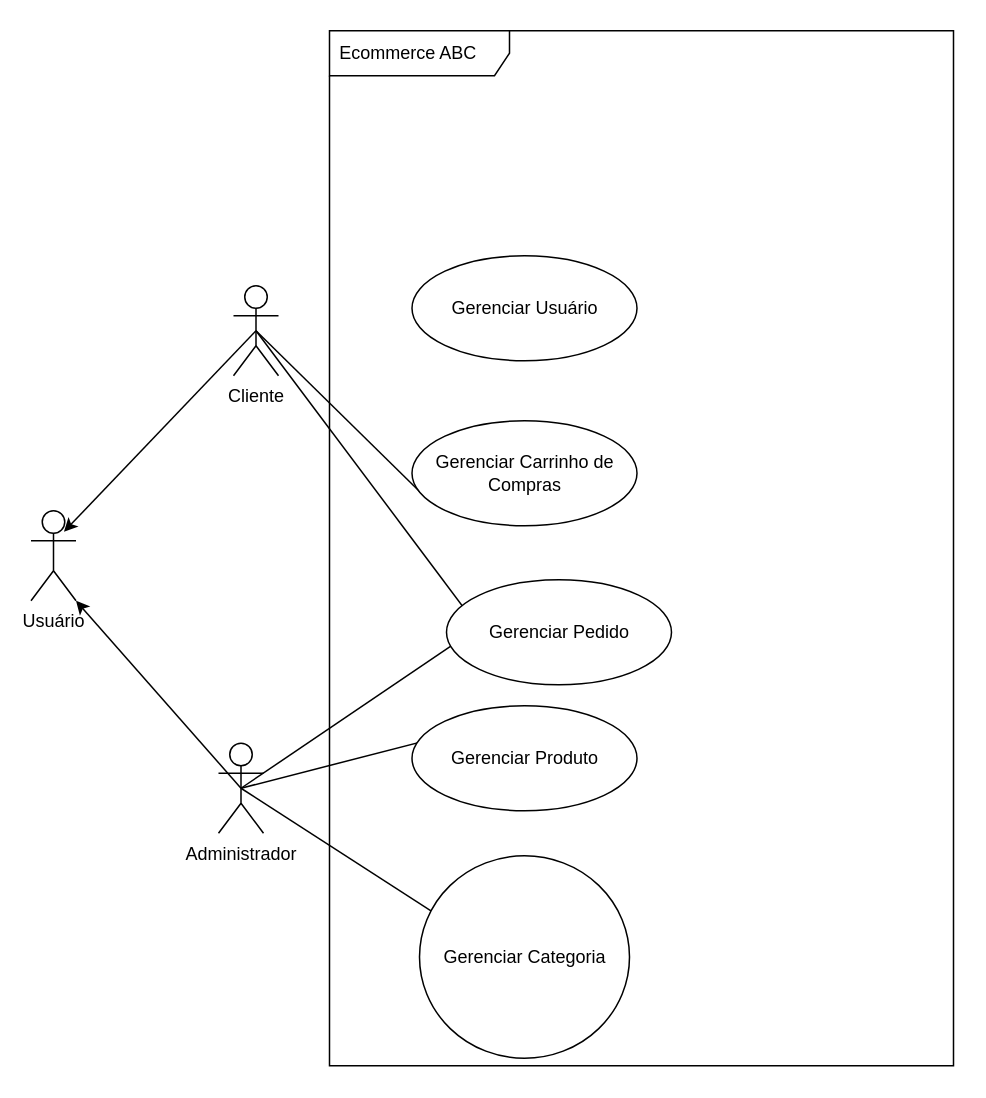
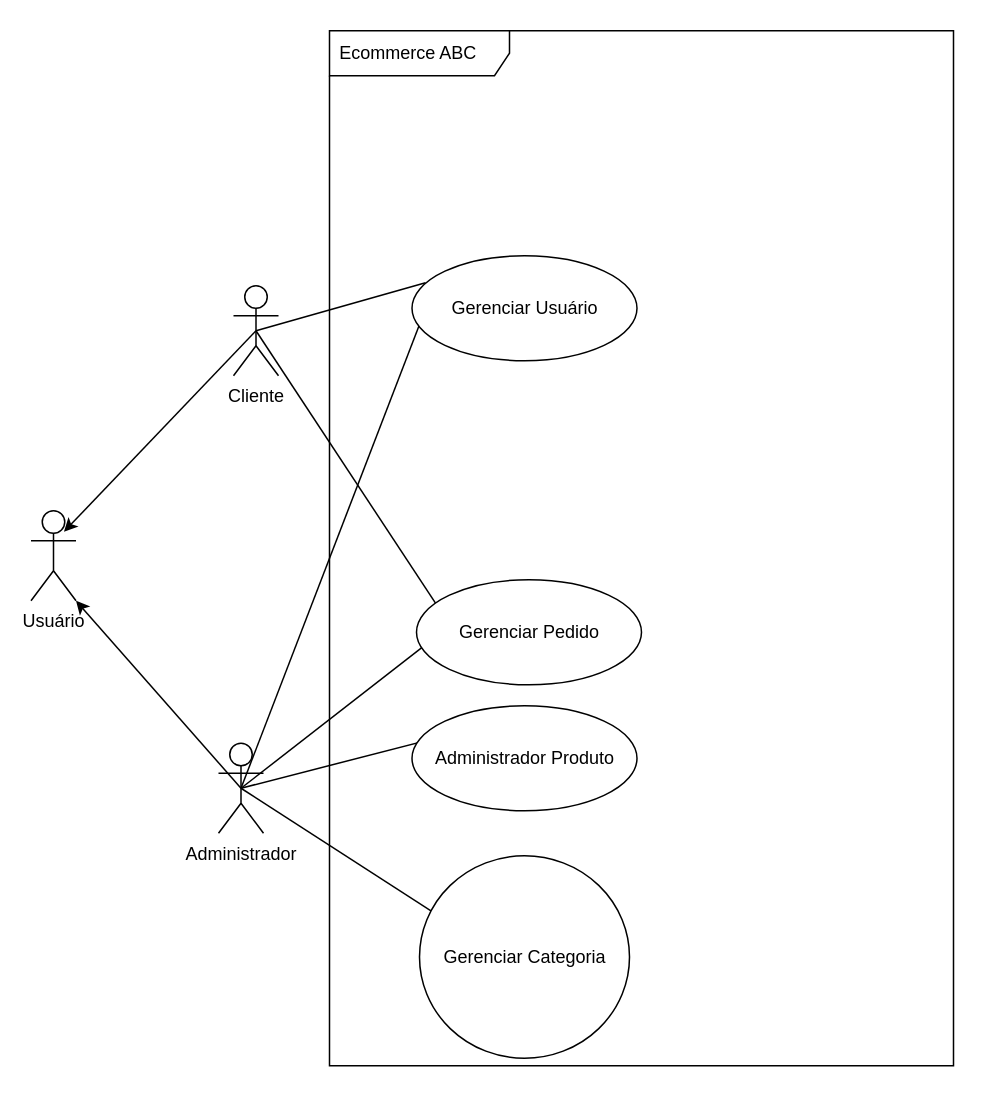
edge "Gerenciar Usuário" -- "Cliente": added
edge "Cliente" -- "Gerenciar Carrinho de Compras": removed
edge "Gerenciar Usuário" -- "Administrador": added
node "Gerenciar Carrinho de Compras": removed
node "Gerenciar Pedido": moved (559, 632) -> (529, 632)
node "Gerenciar Produto": label "Gerenciar Produto" -> "Administrador Produto"
